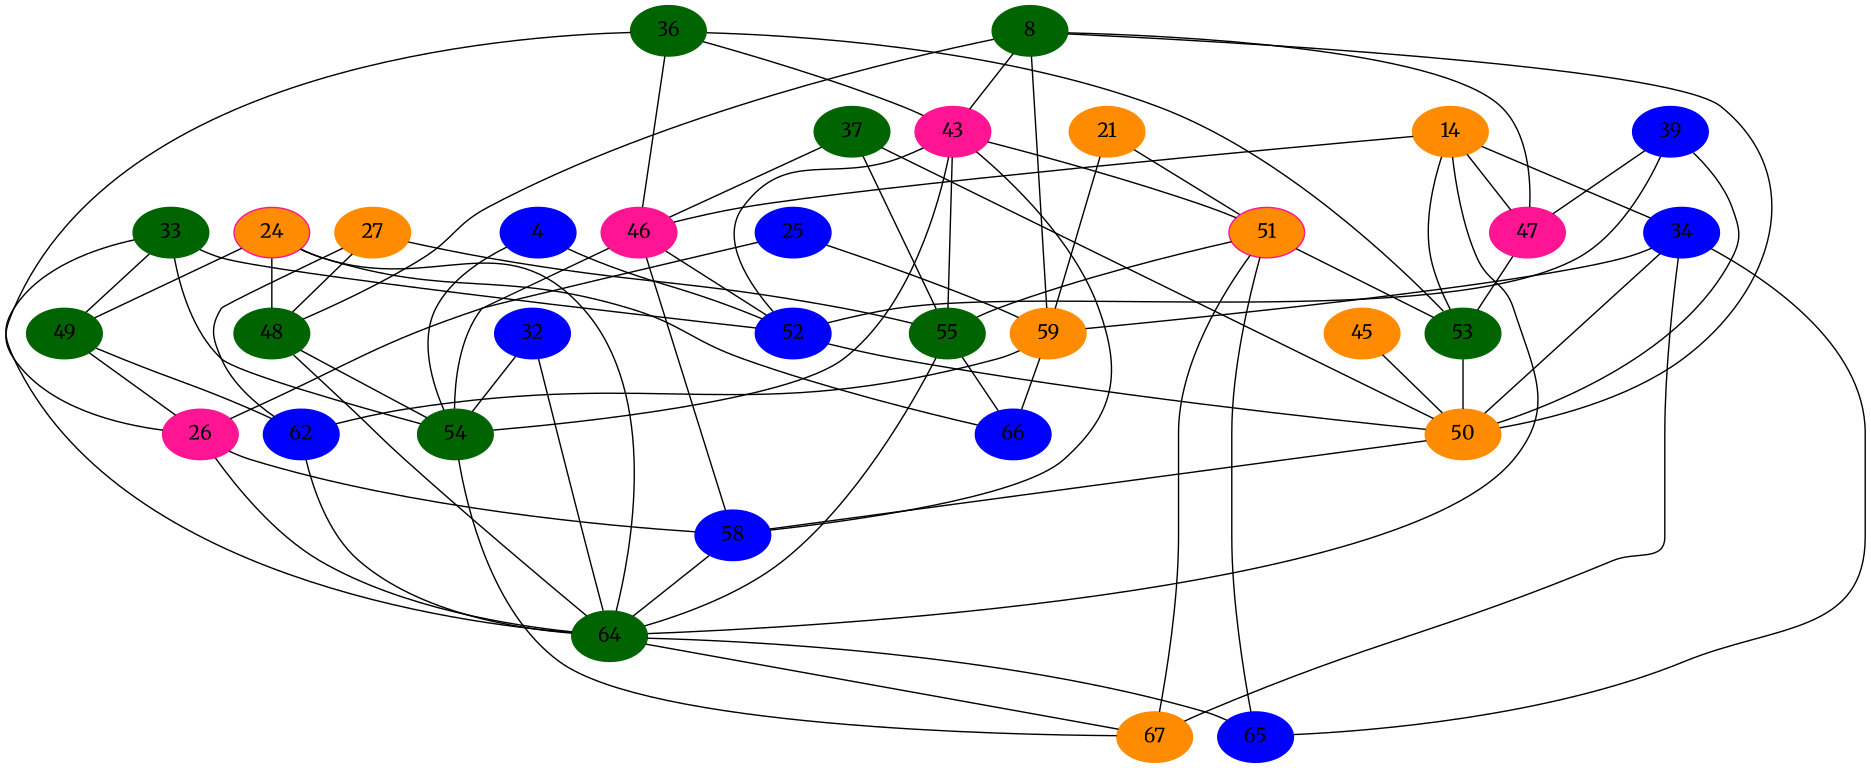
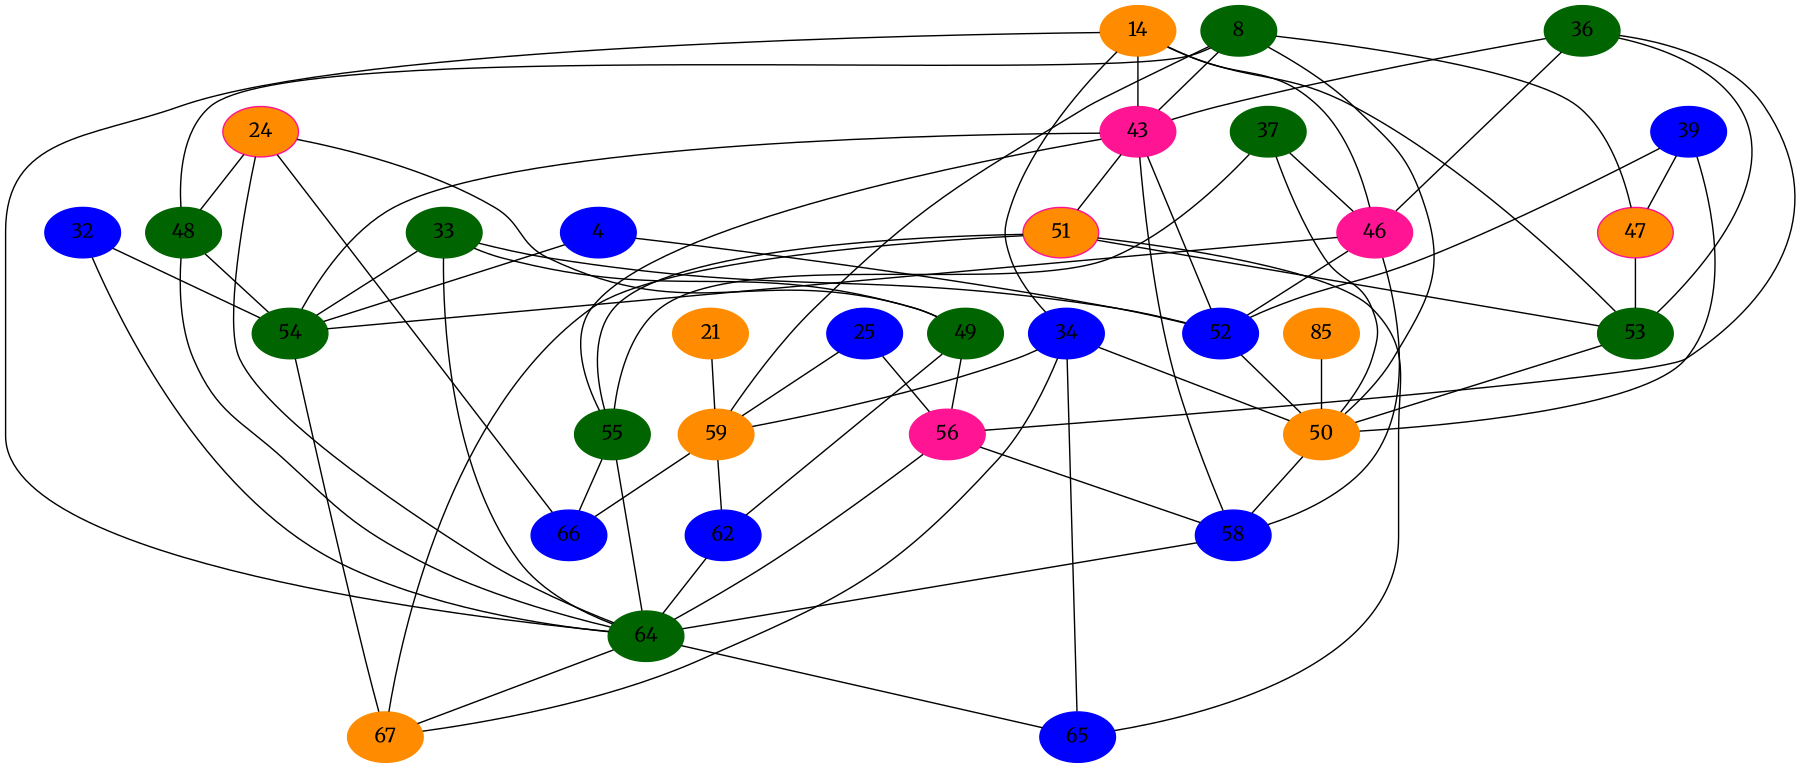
edge "21" -- "51": removed
edge "14" -- "47": now "14" -- "43"
node "27": removed
node "47": fillcolor deeppink -> darkorange
node "45": label "45" -> "85"
node "26": label "26" -> "56"
